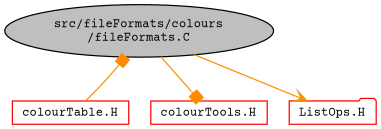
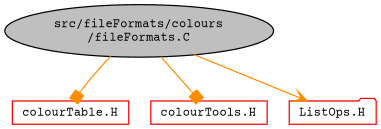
edge "colourTable.H" -> "src/fileFormats/colours /fileFormats.C": reversed
